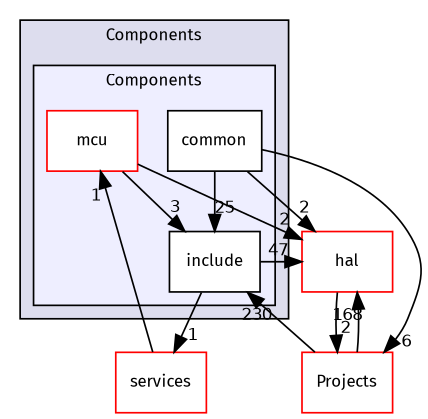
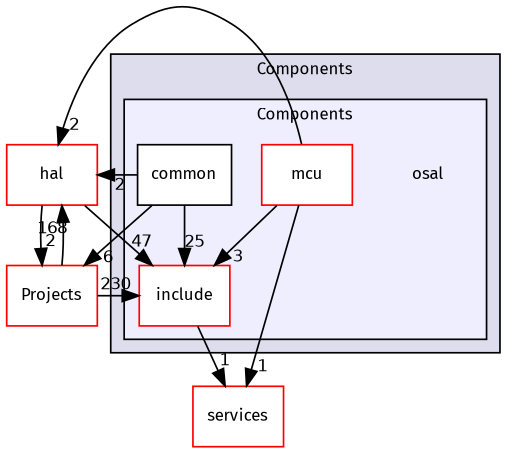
node "osal": added
node "include": color black -> red
edge "include" -> "hal": reversed
edge "services" -> "mcu": reversed
